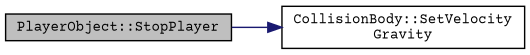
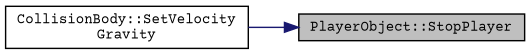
edge "PlayerObject::StopPlayer" -> "CollisionBody::SetVelocity Gravity": reversed
